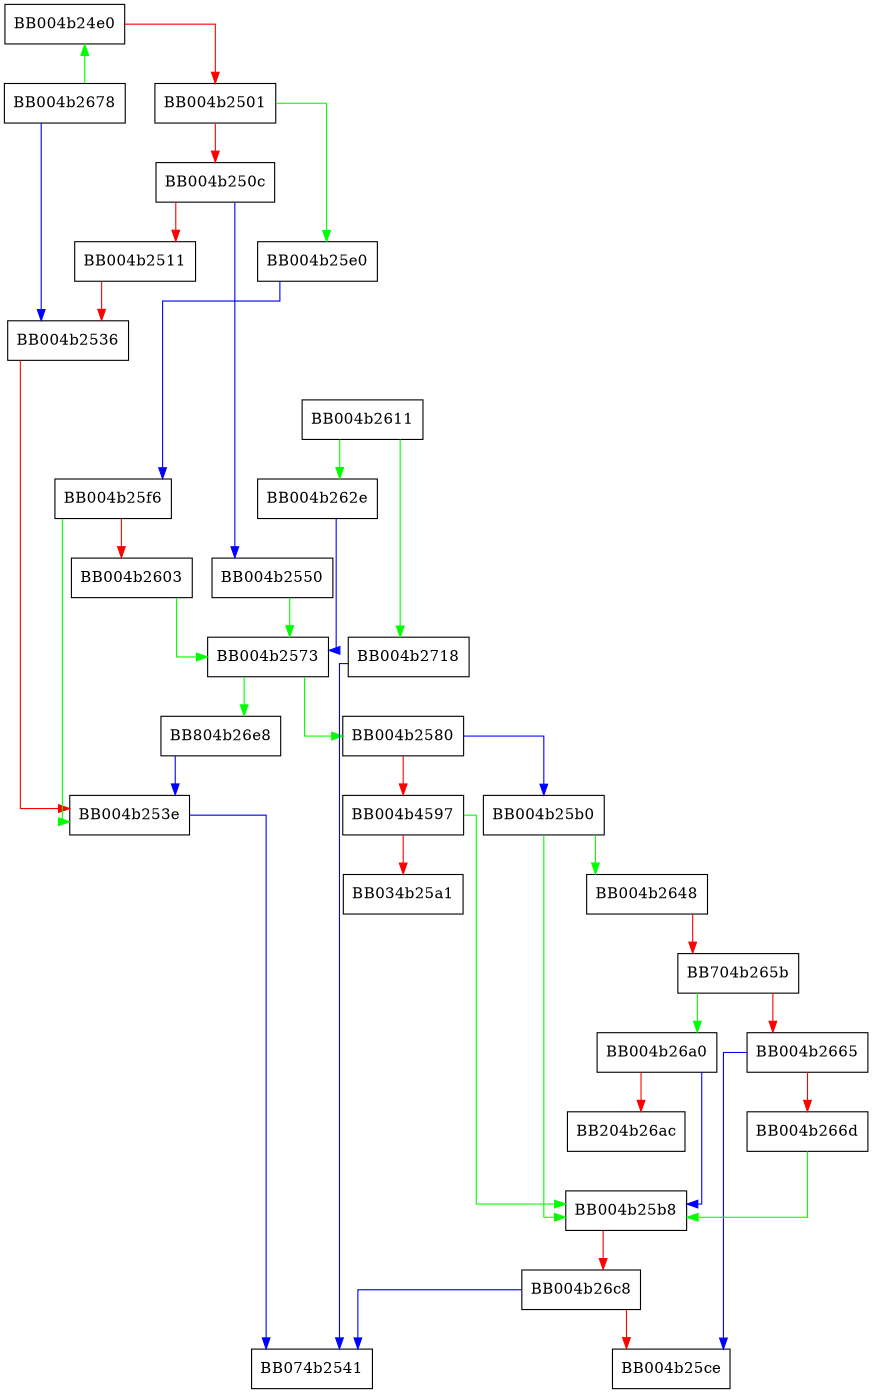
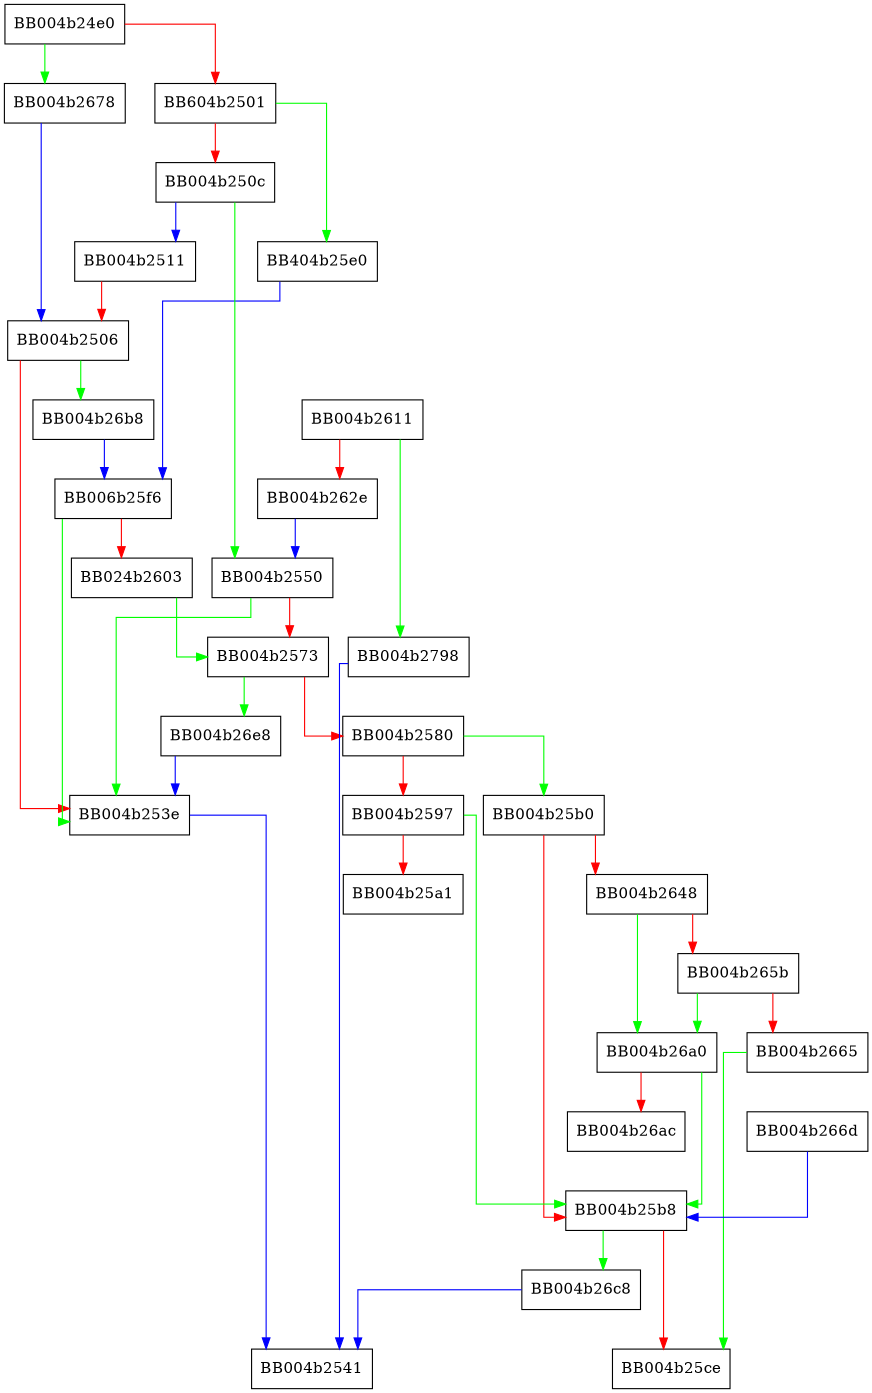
edge "BB004b2678" -> "BB004b24e0": reversed
node "BB004b2501": label "BB004b2501" -> "BB604b2501"
edge "BB004b250c" -> "BB004b2511": color red -> blue
node "BB004b25e0": label "BB004b25e0" -> "BB404b25e0"
node "BB004b2536": label "BB004b2536" -> "BB004b2506"
edge "BB004b250c" -> "BB004b2550": color blue -> green
node "BB004b26b8": added
edge "BB004b2611" -> "BB004b262e": color green -> red
node "BB004b25f6": label "BB004b25f6" -> "BB006b25f6"
node "BB004b2603": label "BB004b2603" -> "BB024b2603"
edge "BB004b262e" -> "BB004b2573": now "BB004b262e" -> "BB004b2550"
edge "BB004b2550" -> "BB004b2573": color green -> red
edge "BB004b2550" -> "BB004b253e": added
node "BB004b2718": label "BB004b2718" -> "BB004b2798"
edge "BB004b2573" -> "BB004b2580": color green -> red
node "BB804b26e8": label "BB804b26e8" -> "BB004b26e8"
edge "BB004b2580" -> "BB004b25b0": color blue -> green
node "BB004b4597": label "BB004b4597" -> "BB004b2597"
edge "BB004b25b0" -> "BB004b2648": color green -> red
node "BB034b25a1": label "BB034b25a1" -> "BB004b25a1"
edge "BB004b2648" -> "BB004b26a0": added
node "BB704b265b": label "BB704b265b" -> "BB004b265b"
edge "BB004b25b0" -> "BB004b25b8": color green -> red
edge "BB004b2665" -> "BB004b266d": removed
node "BB204b26ac": label "BB204b26ac" -> "BB004b26ac"
edge "BB004b26a0" -> "BB004b25b8": color blue -> green
edge "BB004b2665" -> "BB004b25ce": color blue -> green
edge "BB004b266d" -> "BB004b25b8": color green -> blue
edge "BB004b25b8" -> "BB004b26c8": color red -> green
edge "BB004b26c8" -> "BB004b25ce": now "BB004b25b8" -> "BB004b25ce"
node "BB074b2541": label "BB074b2541" -> "BB004b2541"
